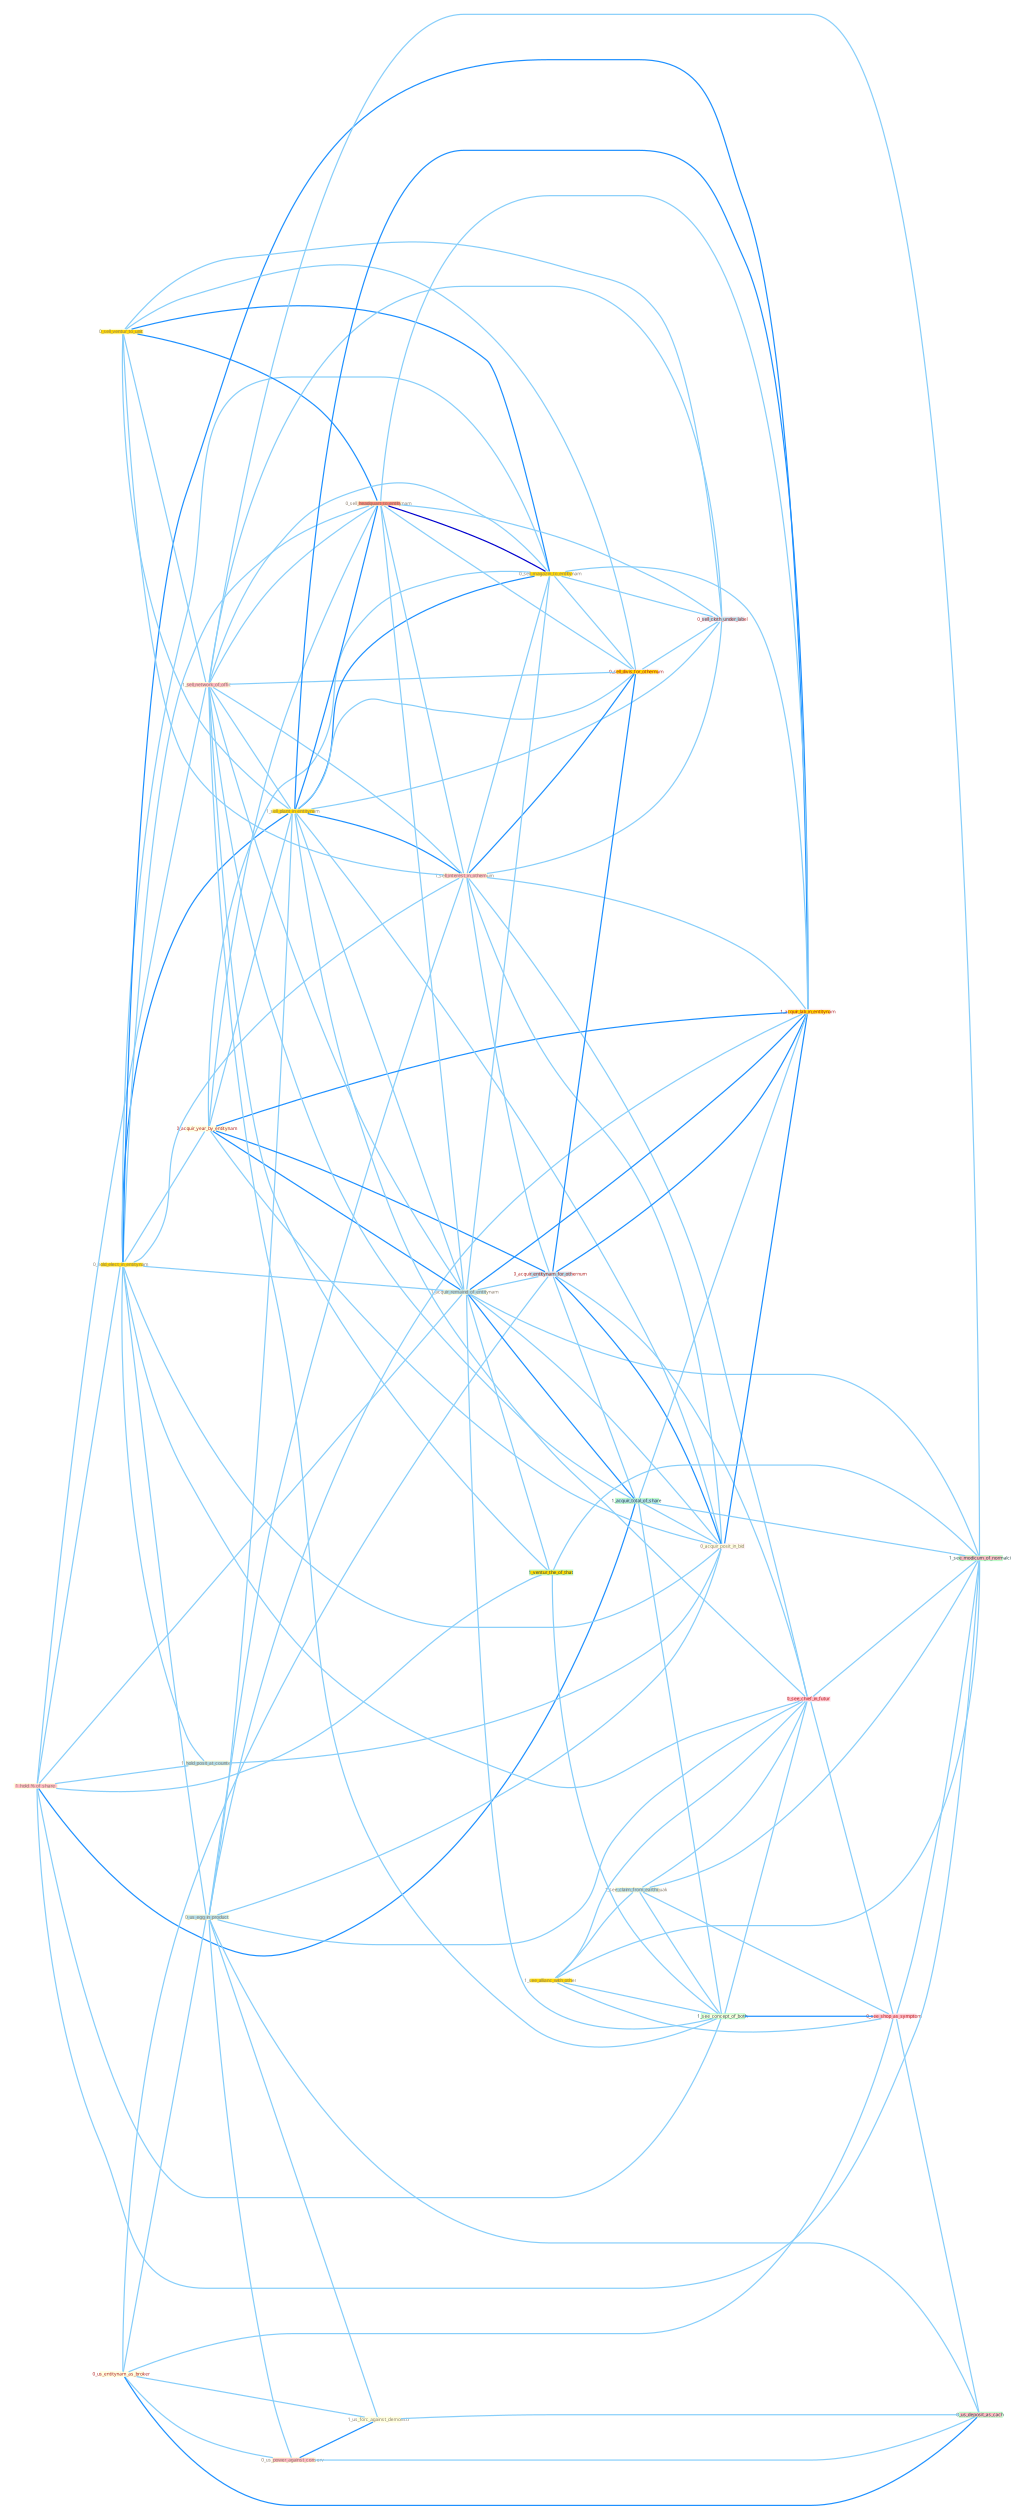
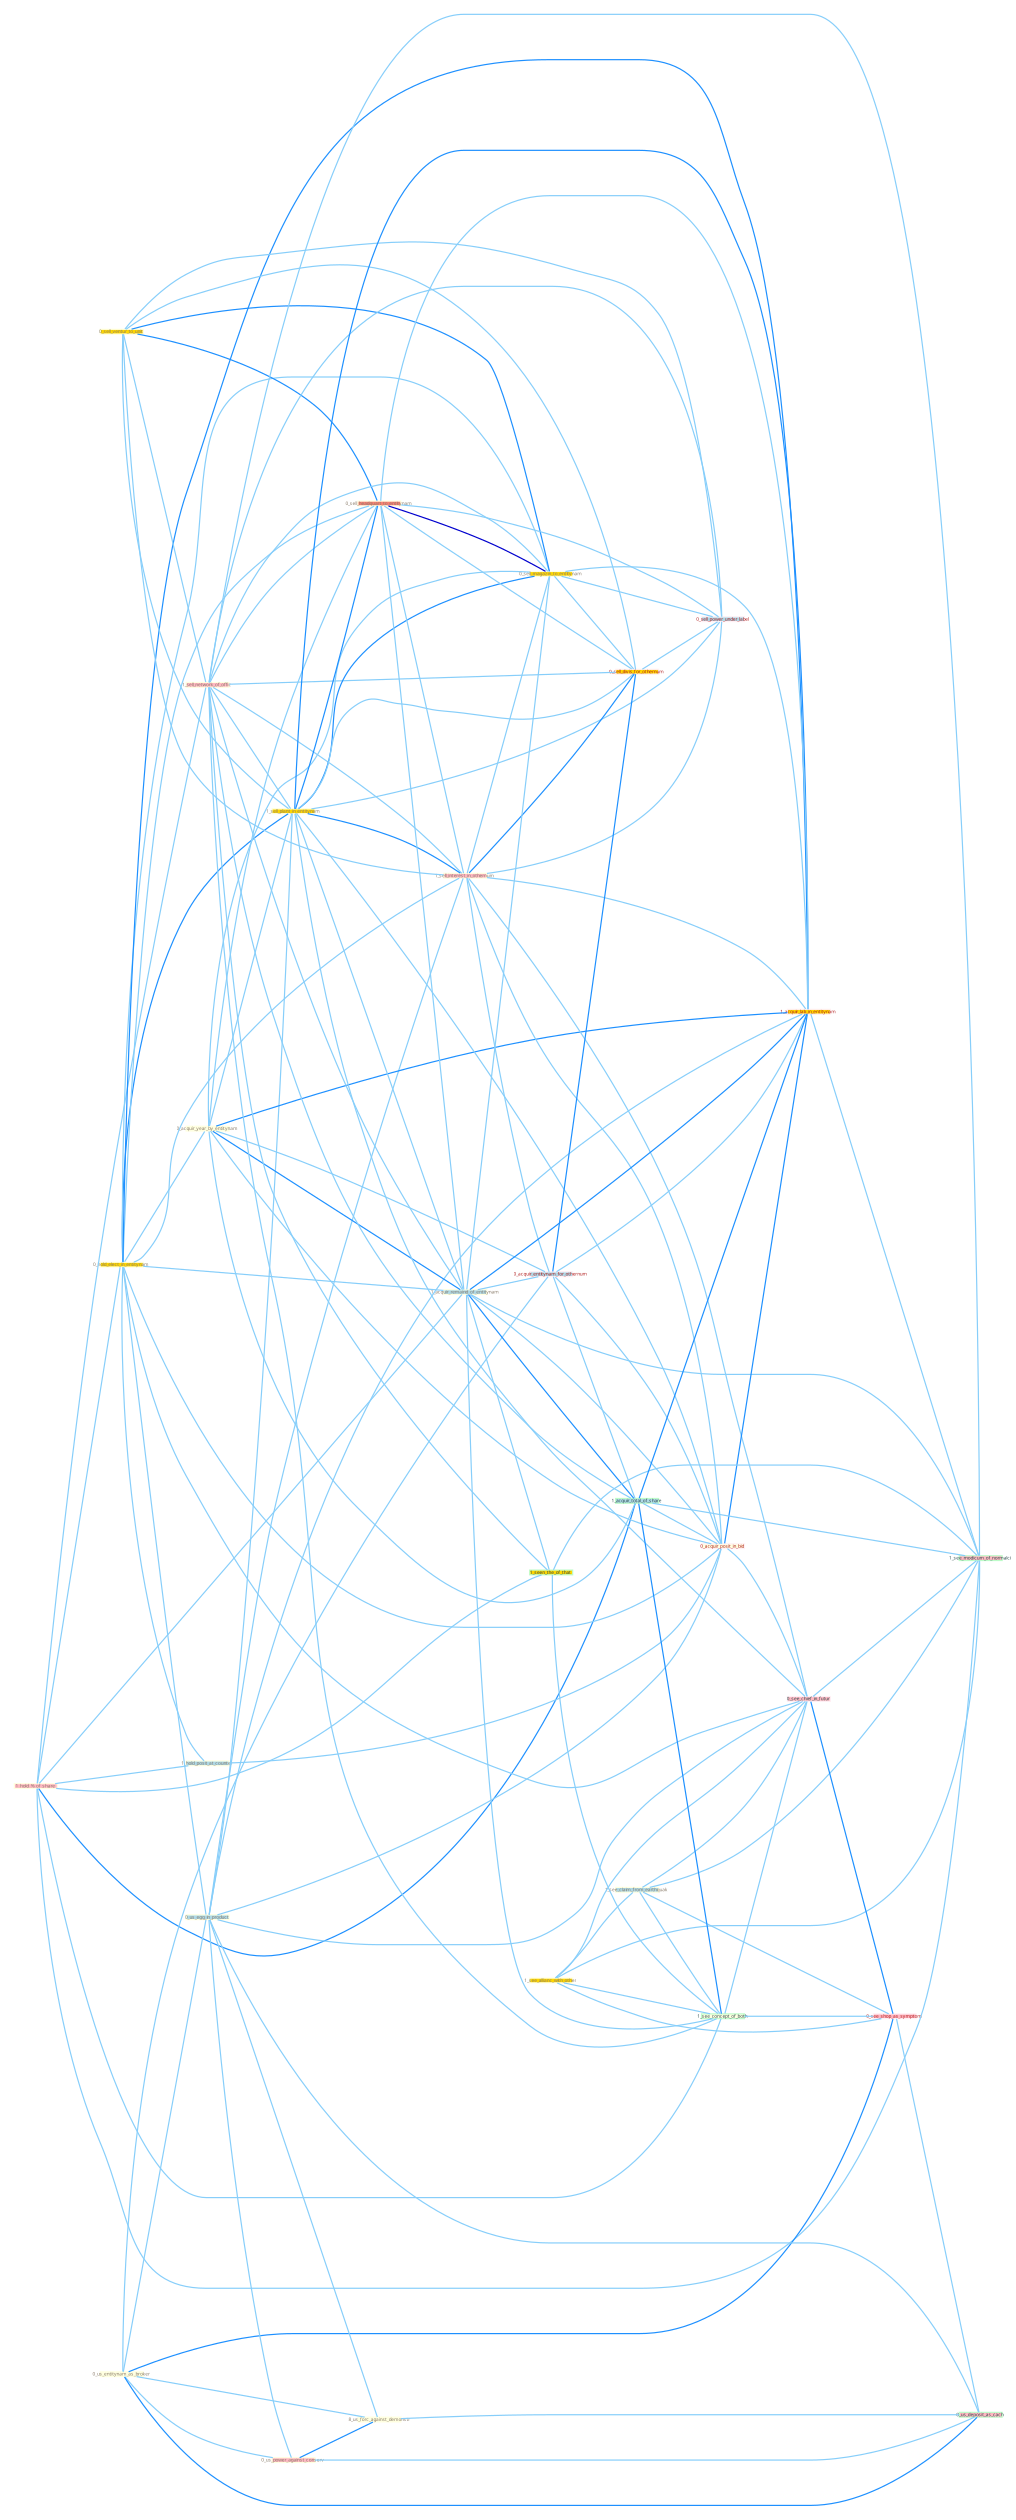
node "0_sell_cloth_under_label": label "0_sell_cloth_under_label" -> "0_sell_power_under_label"
node "0_acquir_year_by_entitynam": fontcolor #b22222 -> #8b7d6b
edge "1_acquir_lab_in_entitynam" -- "0_acquir_entitynam_for_othernum": color #1e90ff -> #87cefa
edge "0_acquir_year_by_entitynam" -- "0_acquir_entitynam_for_othernum": color #1e90ff -> #87cefa
edge "1_acquir_lab_in_entitynam" -- "1_acquir_total_of_share": color #87cefa -> #1e90ff
edge "0_acquir_entitynam_for_othernum" -- "0_acquir_posit_in_bid": color #1e90ff -> #87cefa
edge "0_acquir_entitynam_for_othernum" -- "0_see_chief_in_futur": now "0_acquir_posit_in_bid" -- "0_see_chief_in_futur"
edge "0_acquir_year_by_entitynam" -- "1_acquir_total_of_share": added
node "0_acquir_posit_in_bid": fontcolor #8b7d6b -> #b22222
node "1_ventur_the_of_that": label "1_ventur_the_of_that" -> "1_seen_the_of_that"
node "0_see_chief_in_futur": fontcolor #b22222 -> #2f4f4f
edge "1_see_modicum_of_normalci" -- "0_see_shop_as_symptom": now "1_see_modicum_of_normalci" -- "1_acquir_lab_in_entitynam"
edge "1_acquir_total_of_share" -- "1_see_concept_of_both": color #87cefa -> #1e90ff
edge "0_see_chief_in_futur" -- "0_see_shop_as_symptom": color #87cefa -> #1e90ff
edge "1_see_concept_of_both" -- "0_see_shop_as_symptom": color #1e90ff -> #87cefa
edge "0_see_shop_as_symptom" -- "0_us_entitynam_as_broker": color #87cefa -> #1e90ff
node "0_us_entitynam_as_broker": fontcolor #b22222 -> #8b7d6b
node "1_us_forc_against_demonstr": label "1_us_forc_against_demonstr" -> "8_us_forc_against_demonstr"
